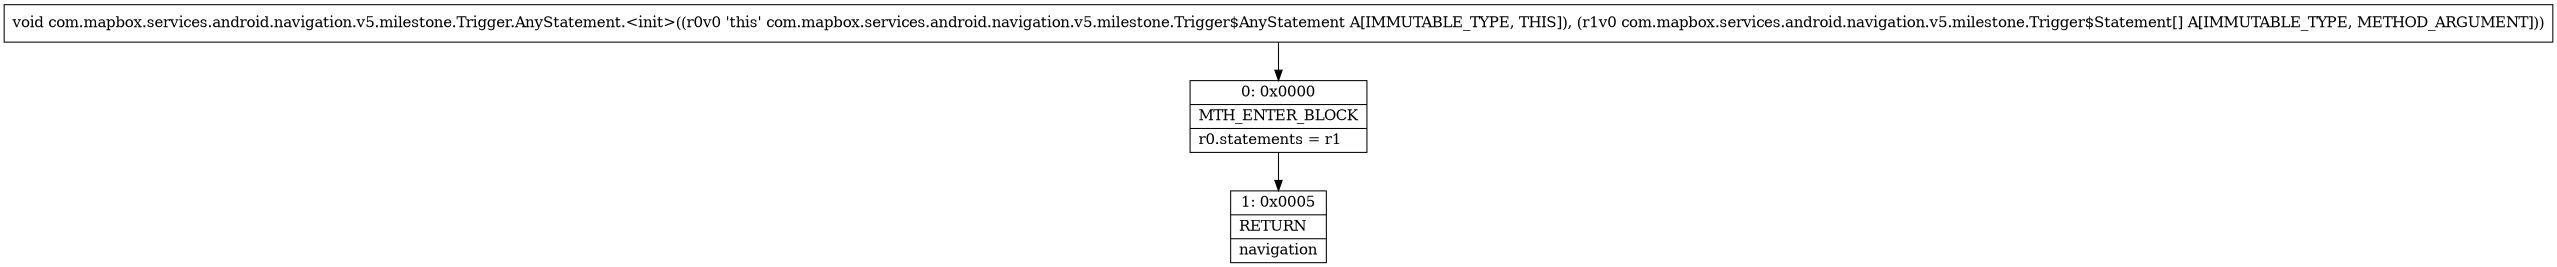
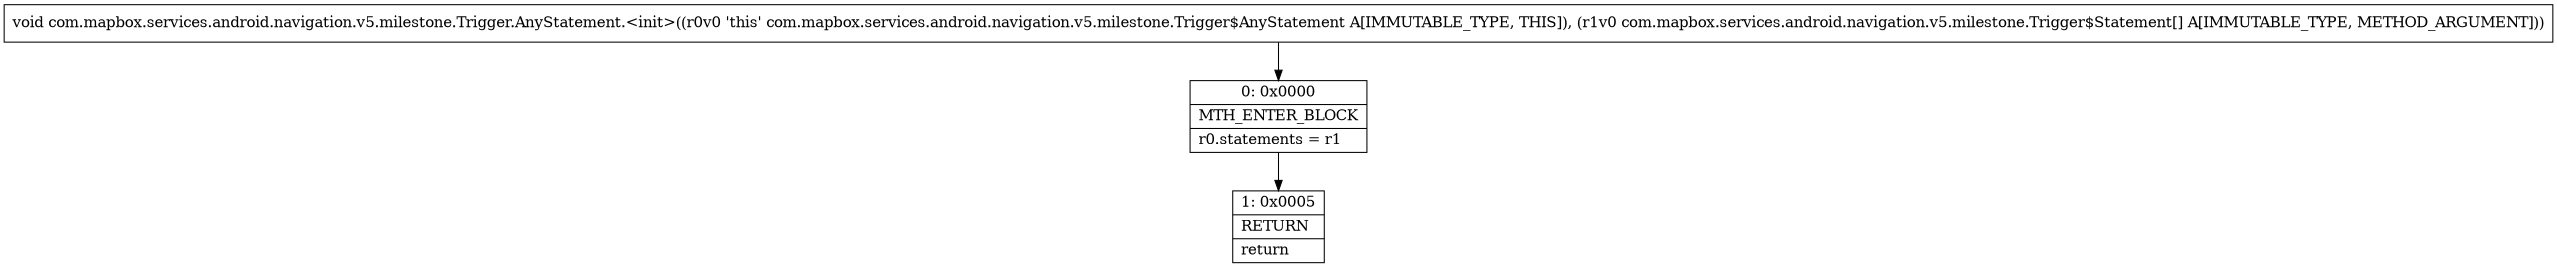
node "1: 0x0005": text "navigation" -> "return"
